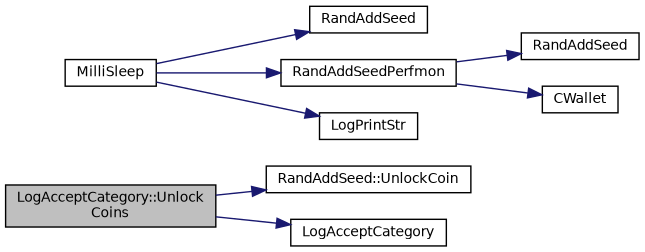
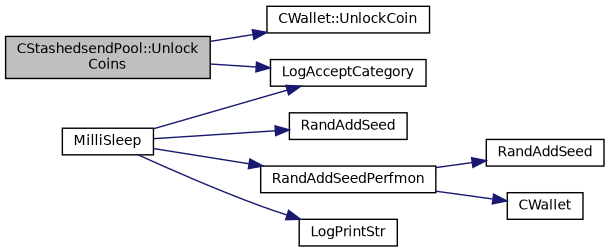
edge "MilliSleep" -> "LogAcceptCategory": added
node "RandAddSeed::UnlockCoin": label "RandAddSeed::UnlockCoin" -> "CWallet::UnlockCoin"
node "LogAcceptCategory::Unlock Coins": label "LogAcceptCategory::Unlock Coins" -> "CStashedsendPool::Unlock Coins"
